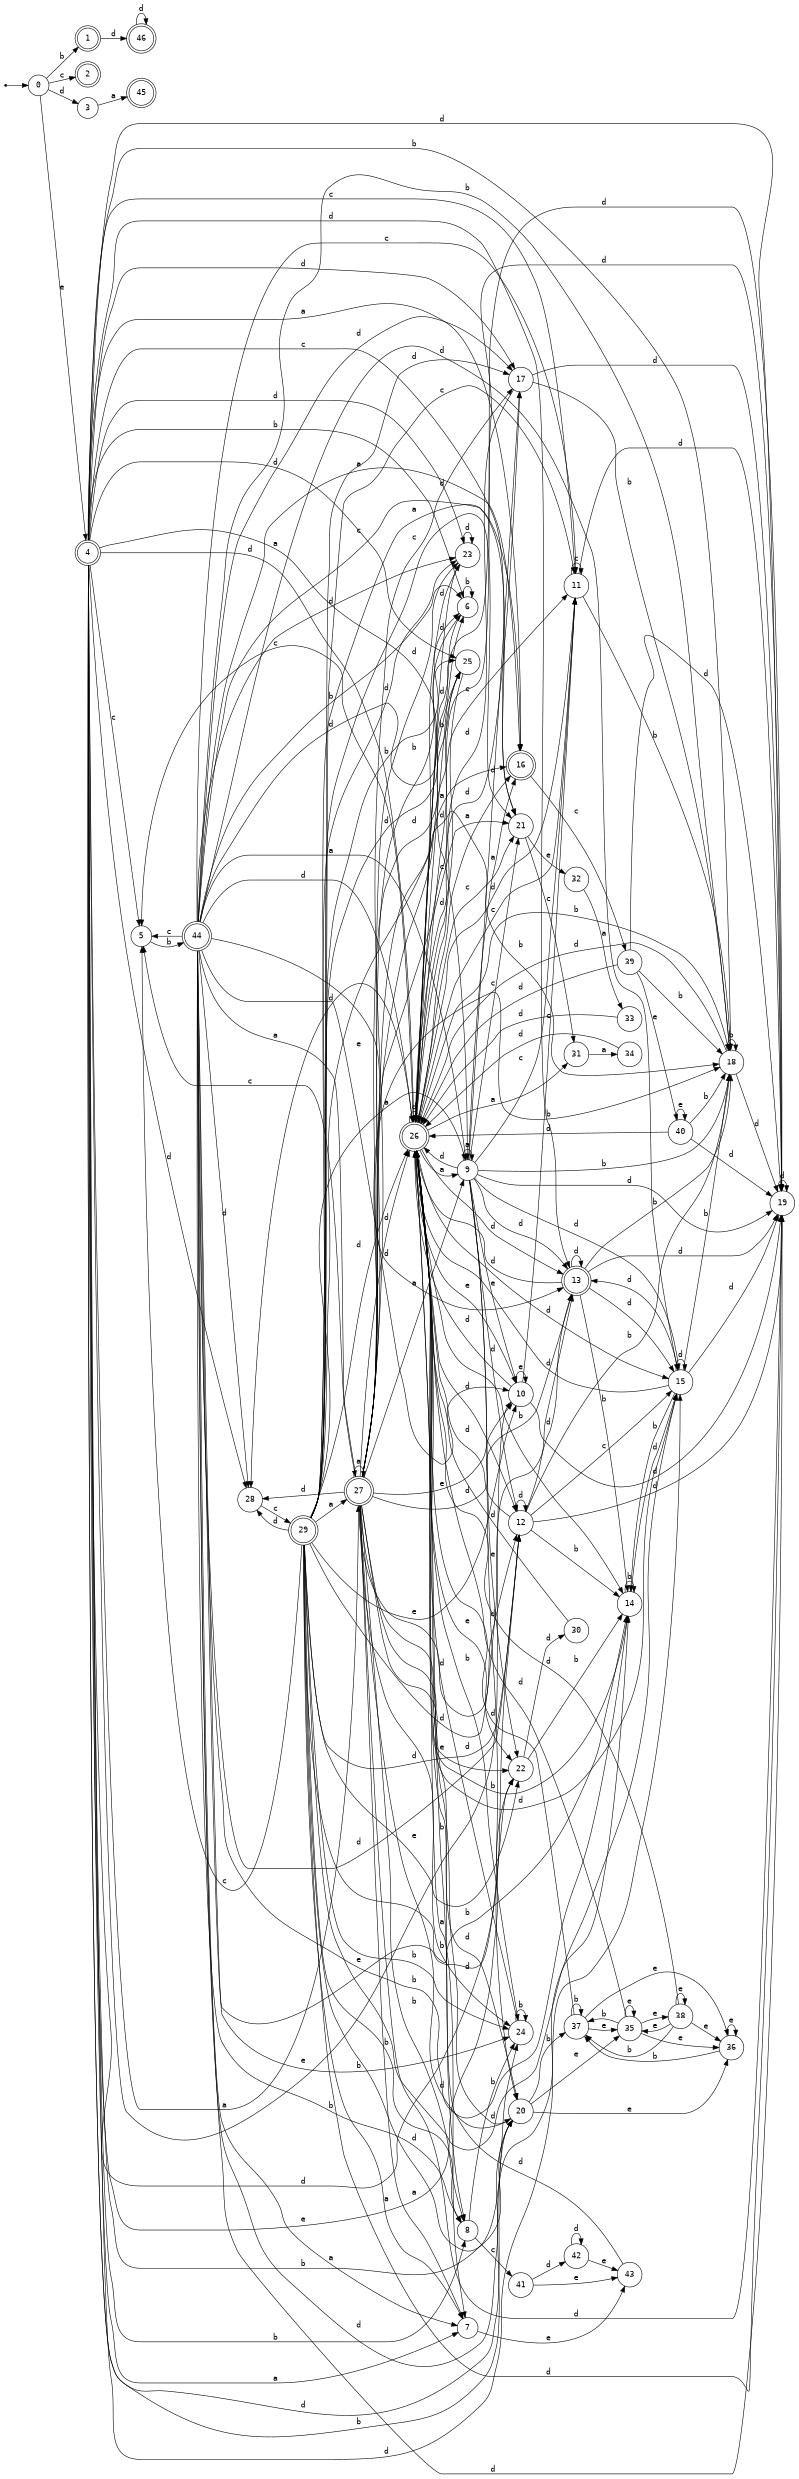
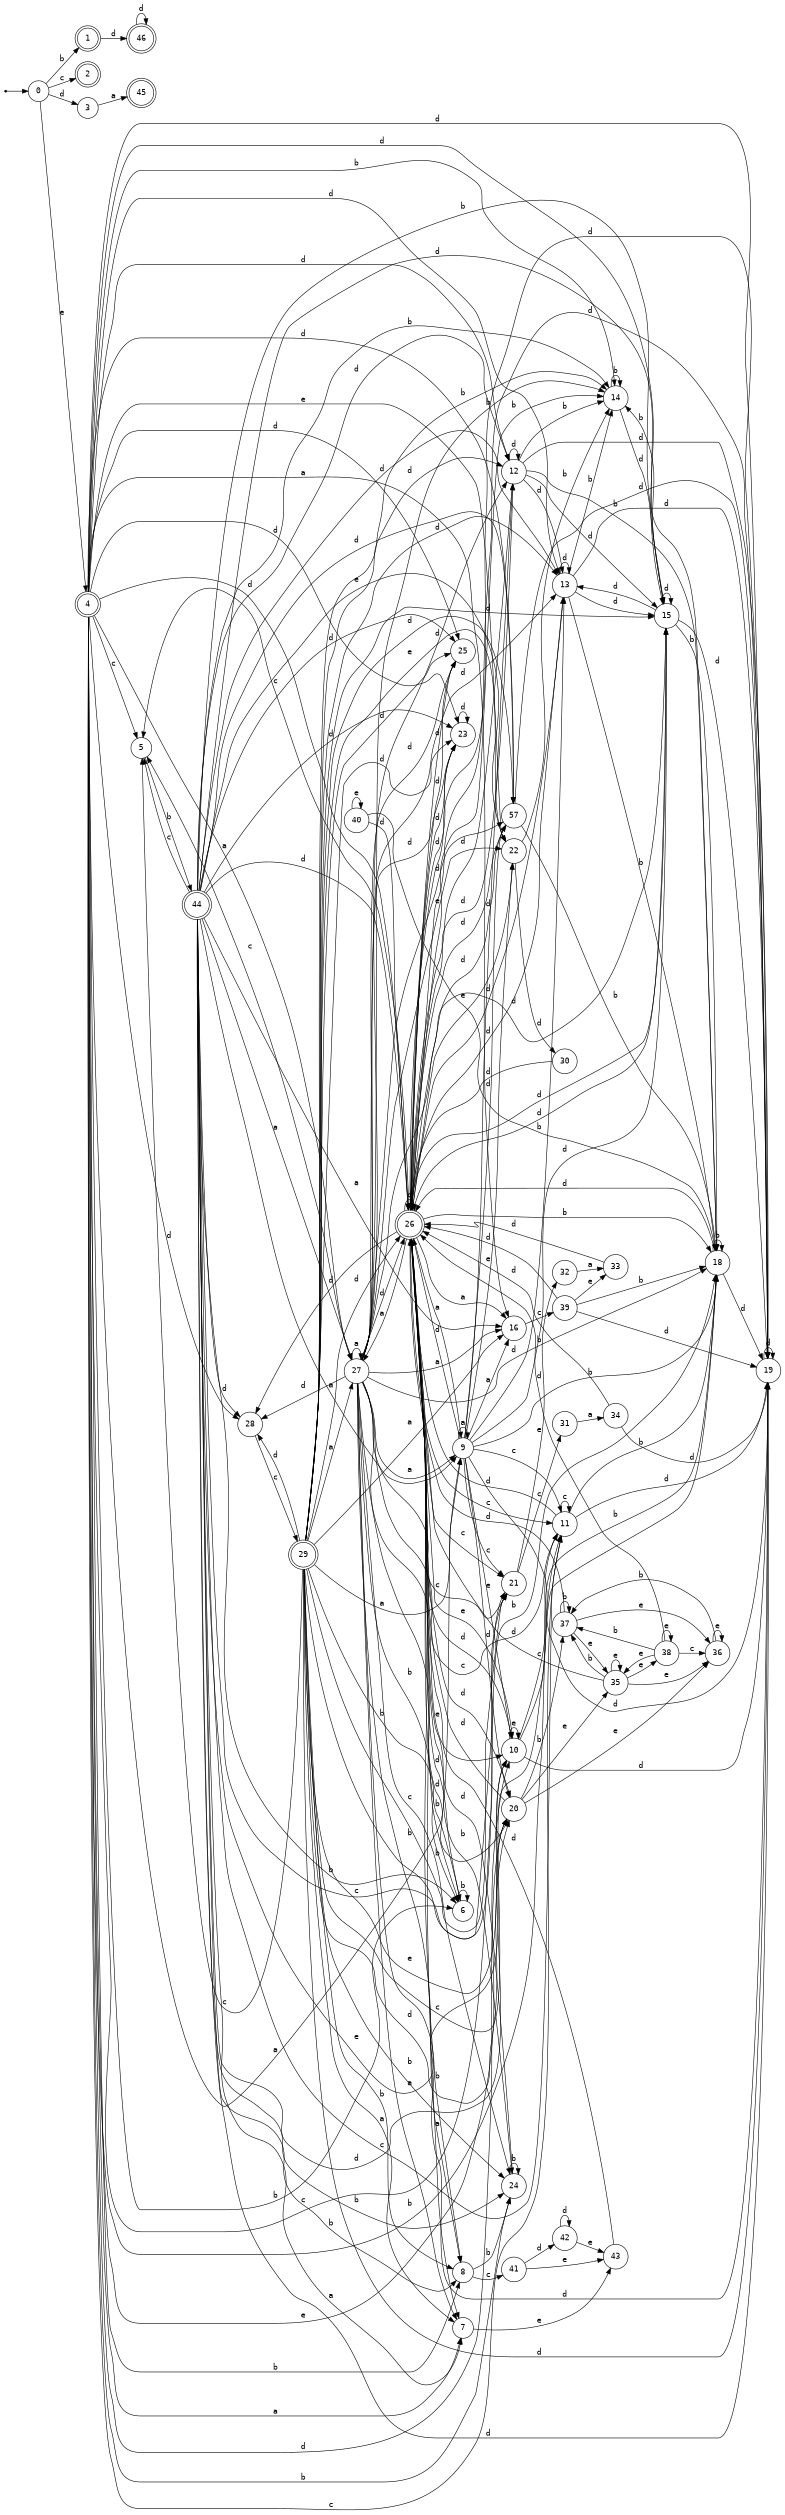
node "17": label "17" -> "57"
node "16": shape doublecircle -> circle
edge "39" -> "40": now "39" -> "33"
edge "26" -> "31": now "26" -> "27"
edge "40" -> "19": now "34" -> "19"
node "13": shape doublecircle -> circle
edge "12" -> "15": label "c" -> "d"
node "27": shape doublecircle -> circle
edge "10" -> "18": added, label "b"
edge "38" -> "36": label "e" -> "c"
